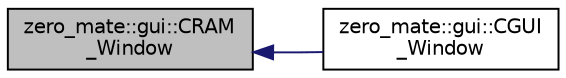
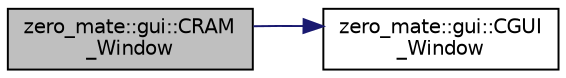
edge "zero_mate::gui::CGUI _Window" -> "zero_mate::gui::CRAM _Window": reversed
